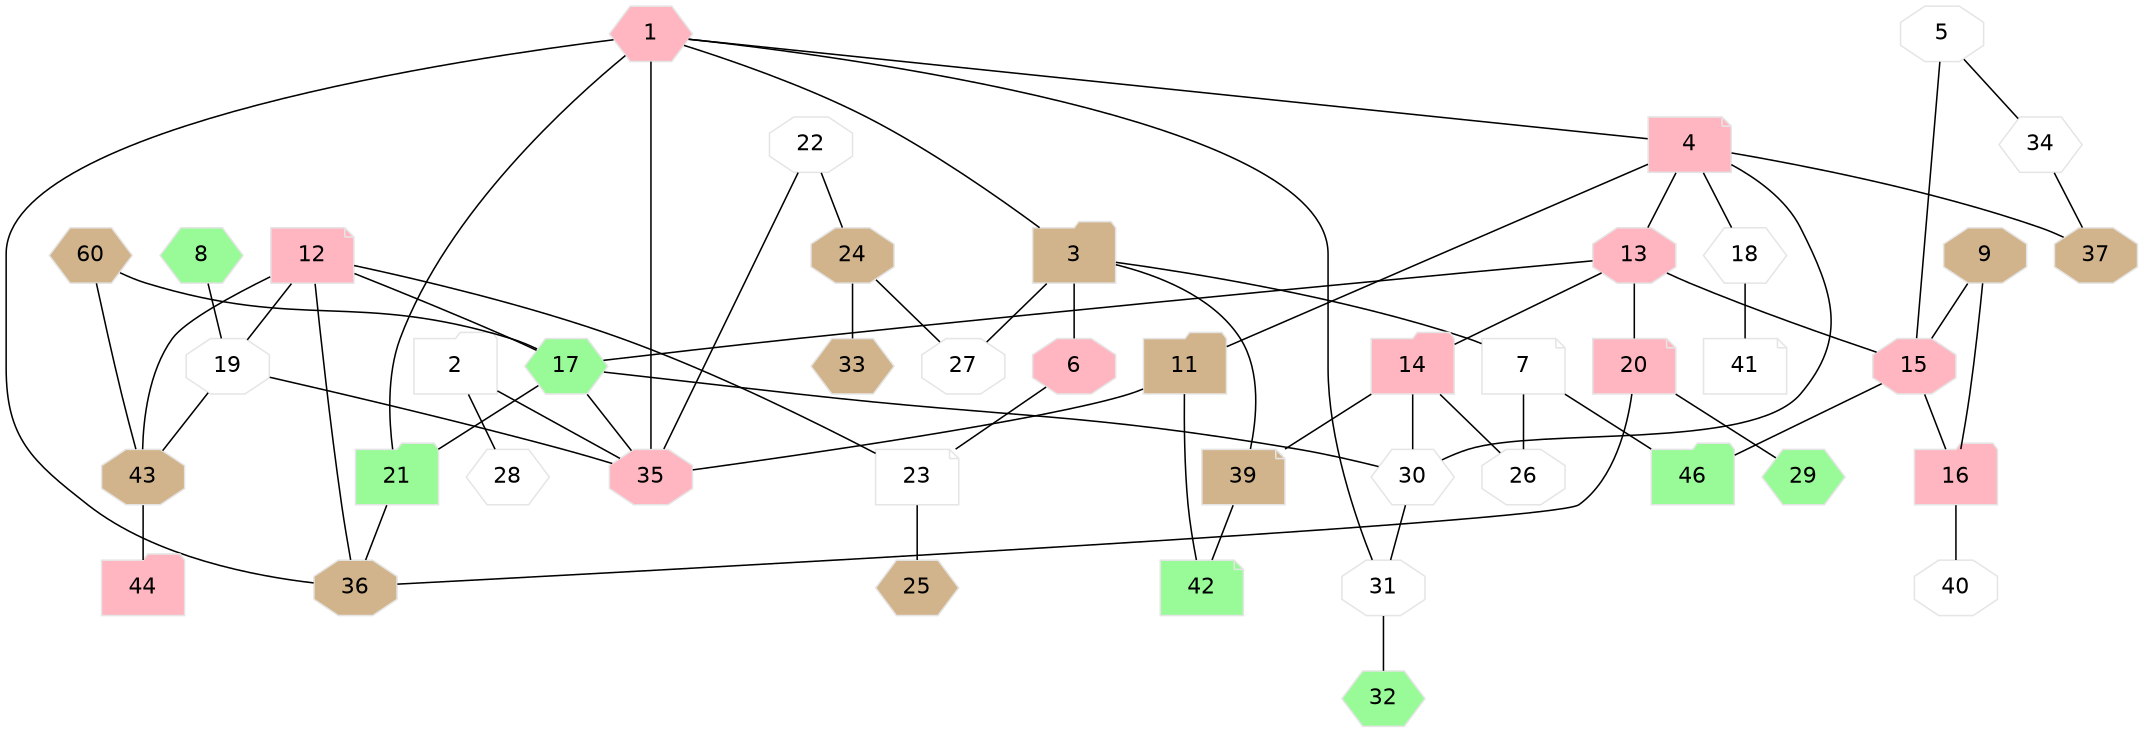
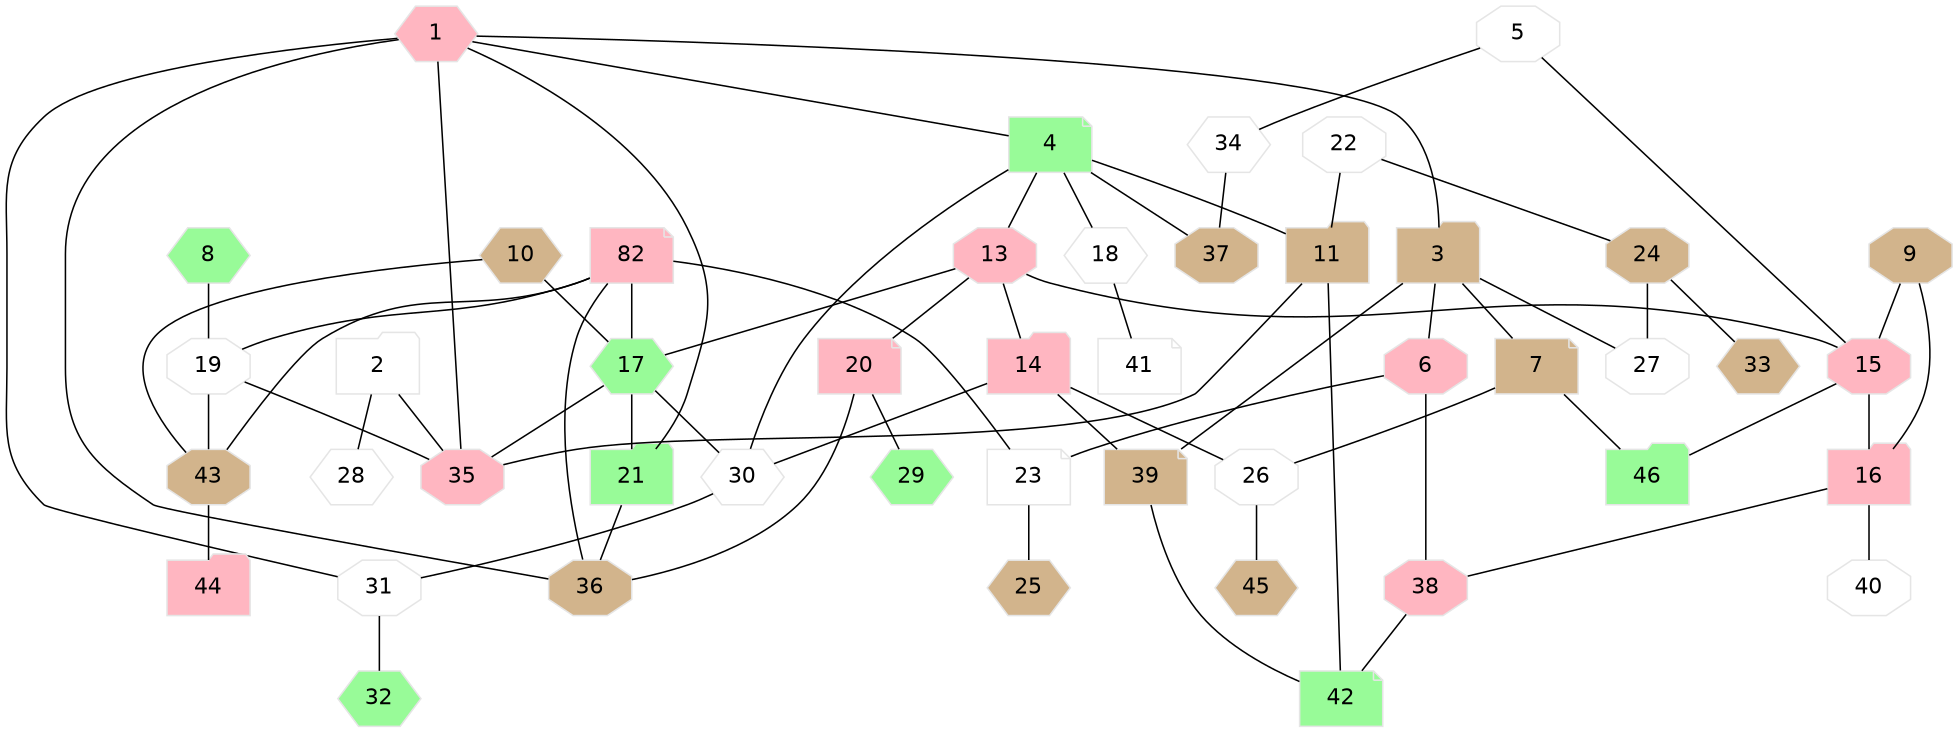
node "4": fillcolor lightpink -> palegreen
node "60": label "60" -> "10"
node "12": label "12" -> "82"
edge "22" -- "35": now "22" -- "11"
node "7": fillcolor white -> tan
node "45": added
node "38": added
